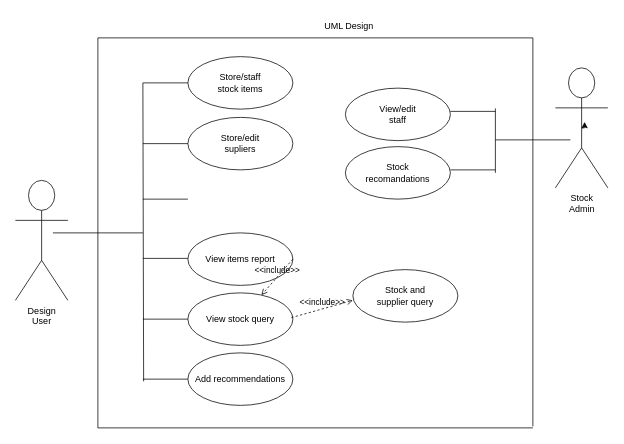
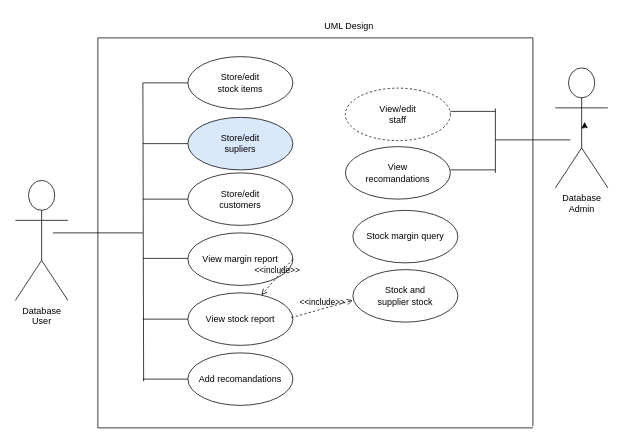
node "Store/staff stock items": label "Store/staff stock items" -> "Store/edit stock items"
node "View/edit staff": style solid -> dashed
node "Store/edit supliers": fillcolor #ffffff -> #dae8fc
node "Stock recomandations": label "Stock recomandations" -> "View recomandations"
node "Store/edit customers": added
node "Stock Admin": label "Stock Admin" -> "Database Admin"
node "Stock margin query": added
node "View items report": label "View items report" -> "View margin report"
node "Stock and supplier query": label "Stock and supplier query" -> "Stock and supplier stock"
node "Design User": label "Design User" -> "Database User"
node "View stock query": label "View stock query" -> "View stock report"
node "Add recommendations": label "Add recommendations" -> "Add recomandations"
